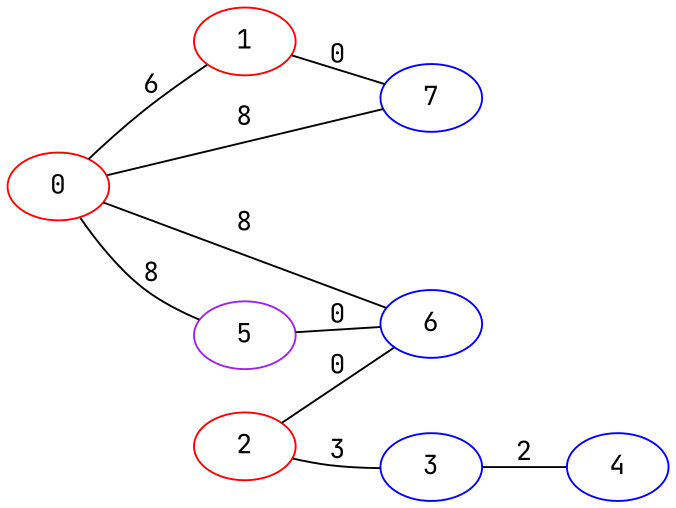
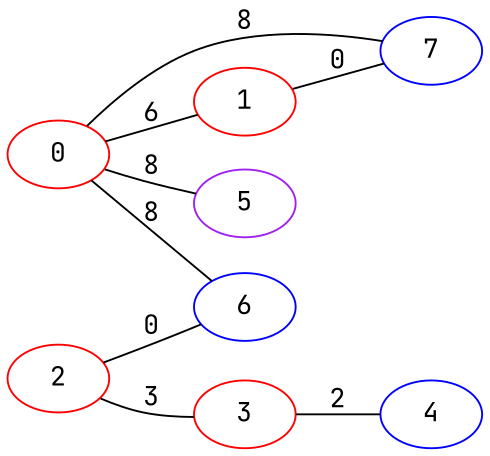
edge "6" -- "5": removed, label "0"
node "3": color blue -> red
